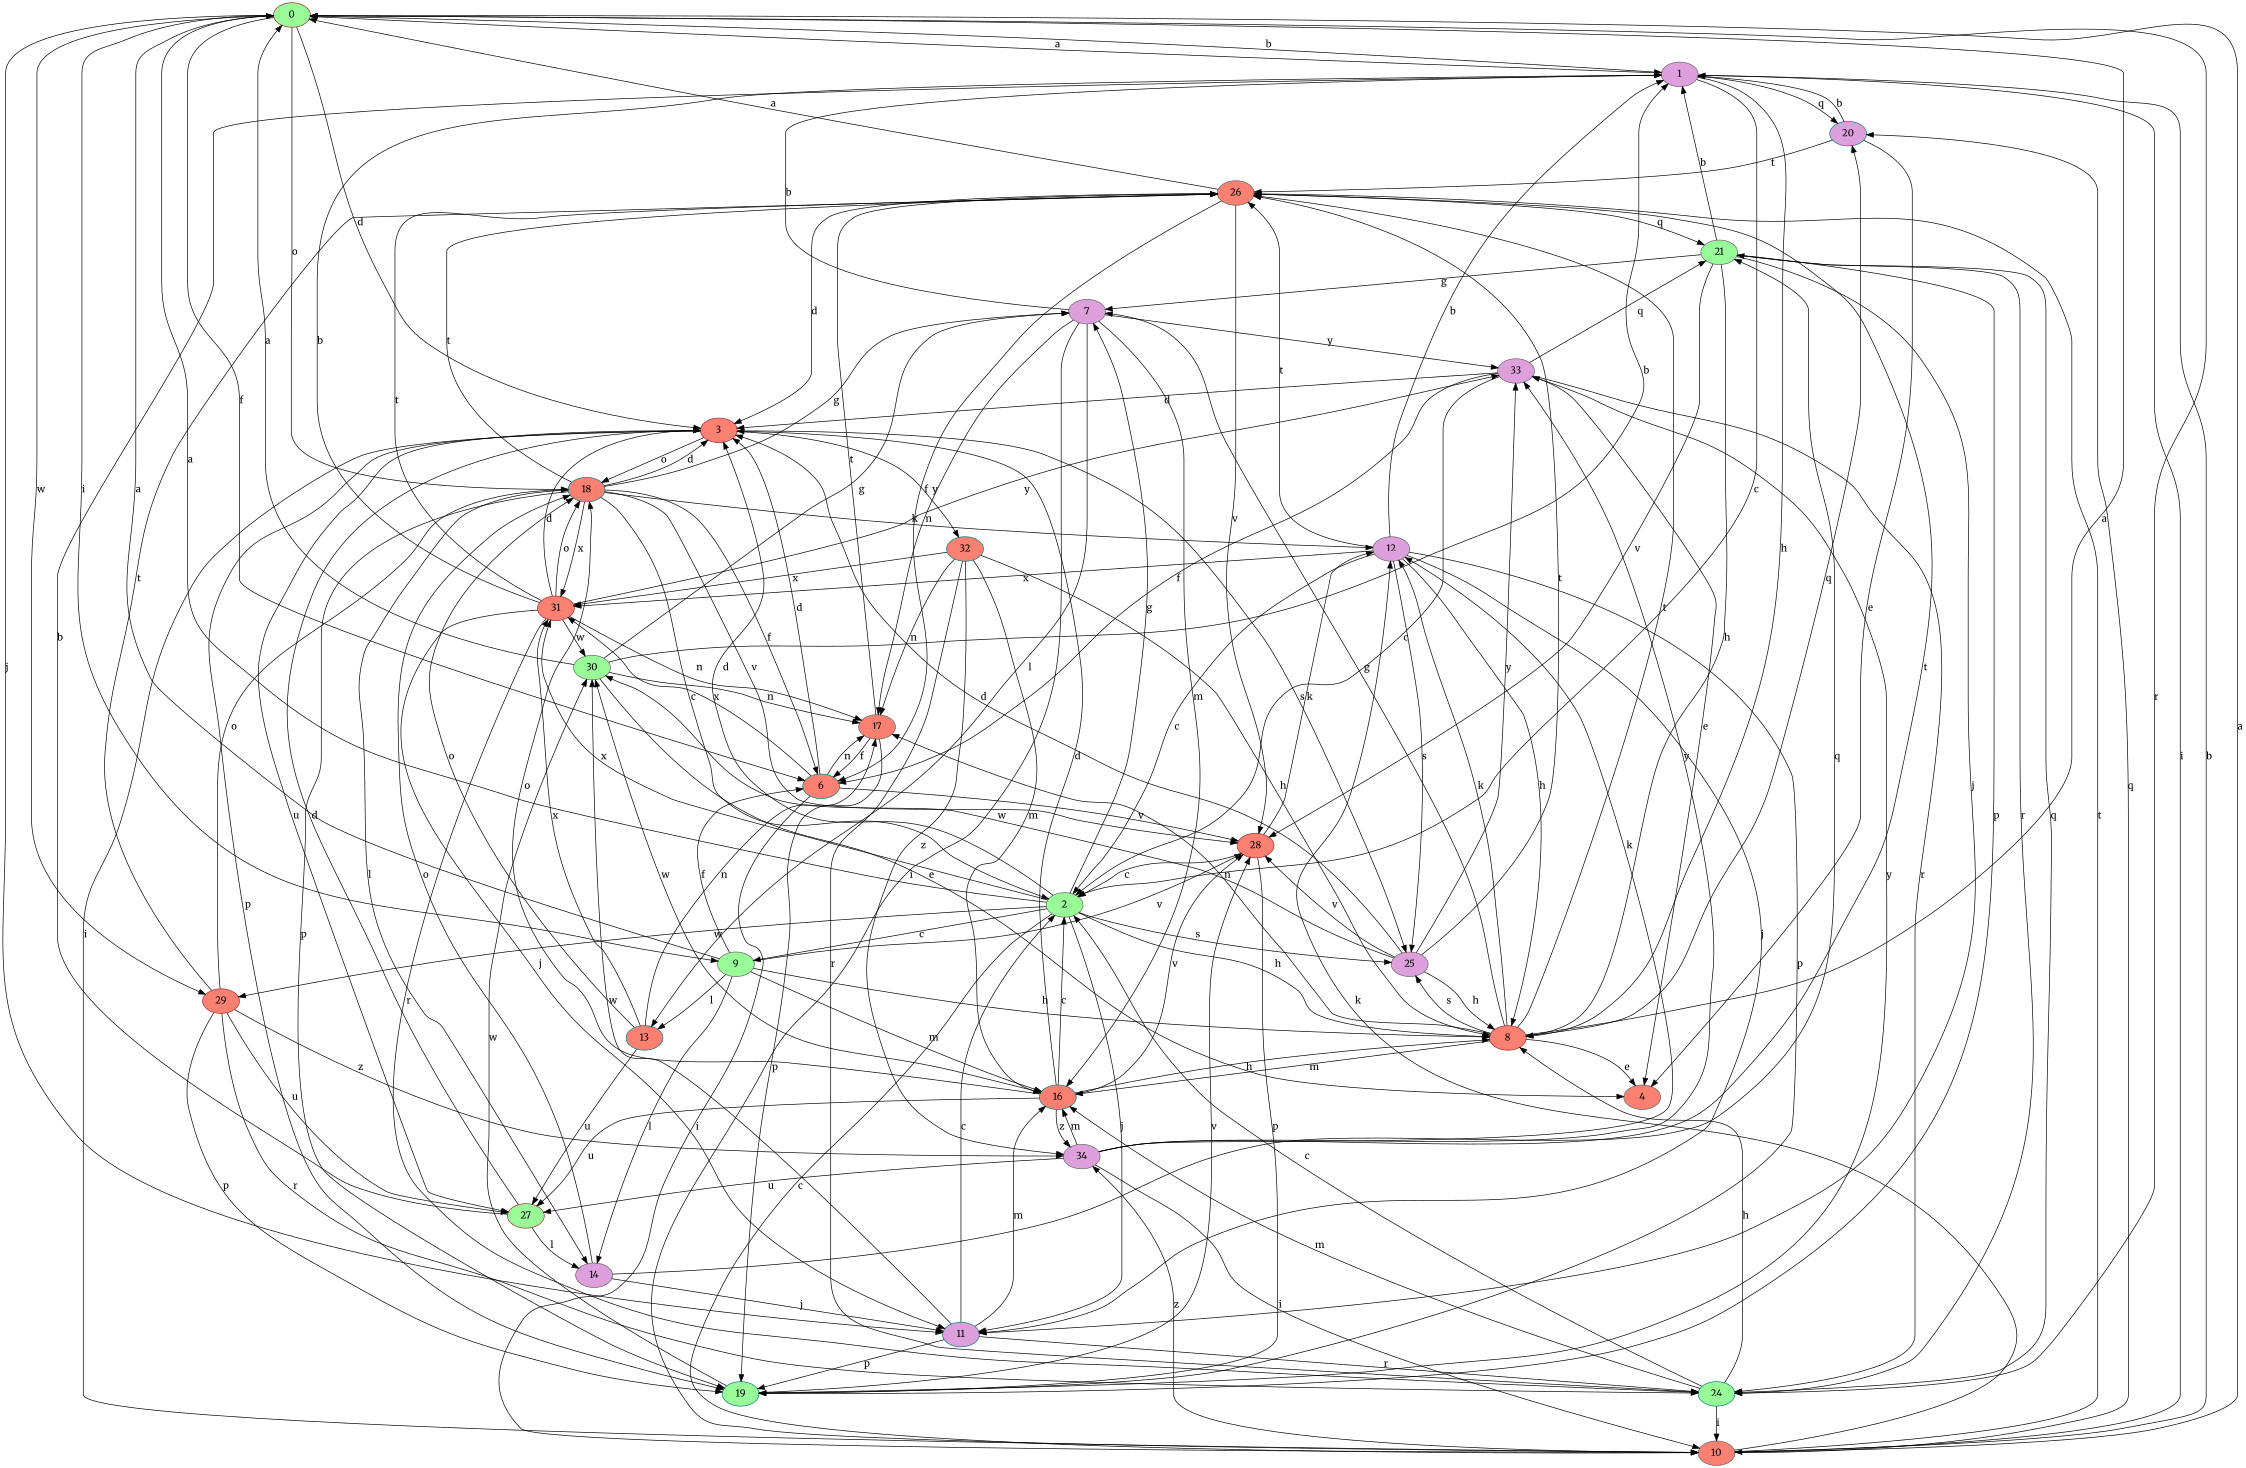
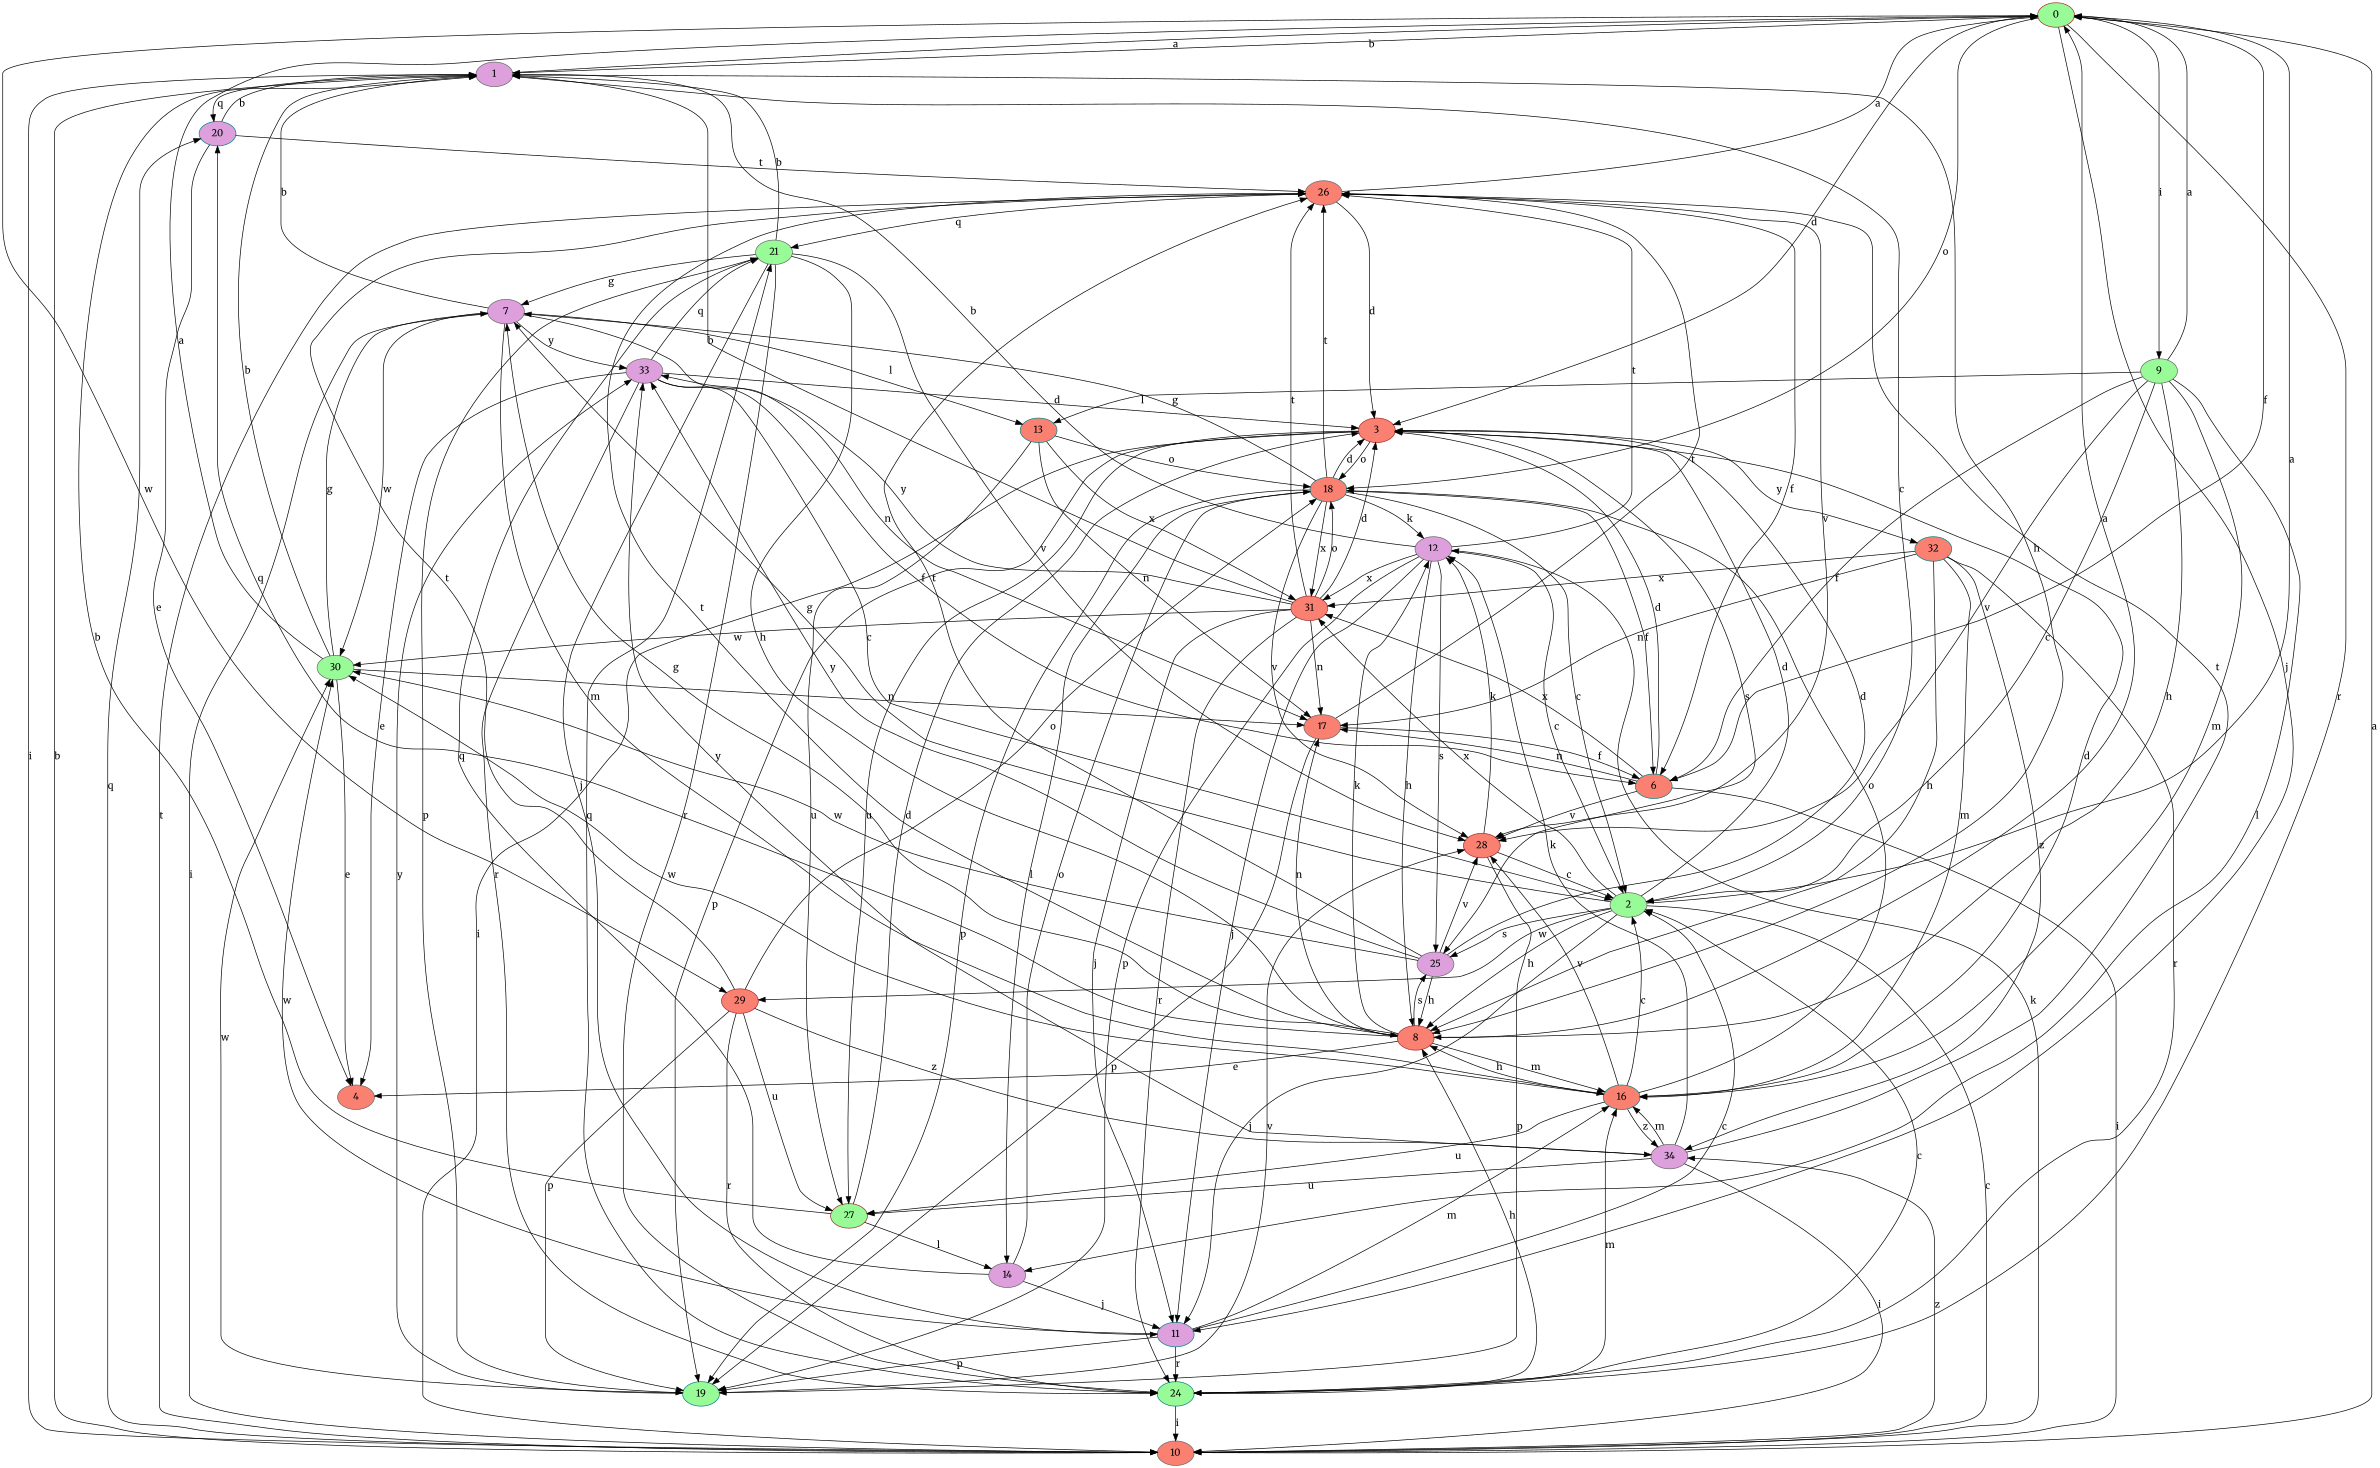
edge "7" -> "30": added, label "w"
edge "2" -> "9": reversed
